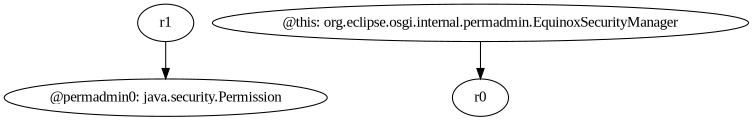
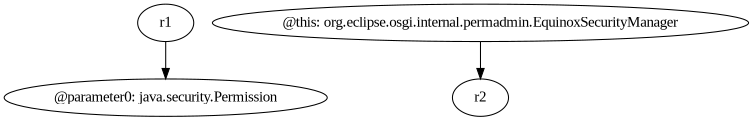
node "@permadmin0: java.security.Permission": label "@permadmin0: java.security.Permission" -> "@parameter0: java.security.Permission"
node "r0": label "r0" -> "r2"
